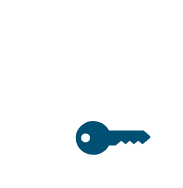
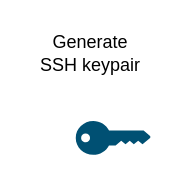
node "Generate SSH keypair": added
